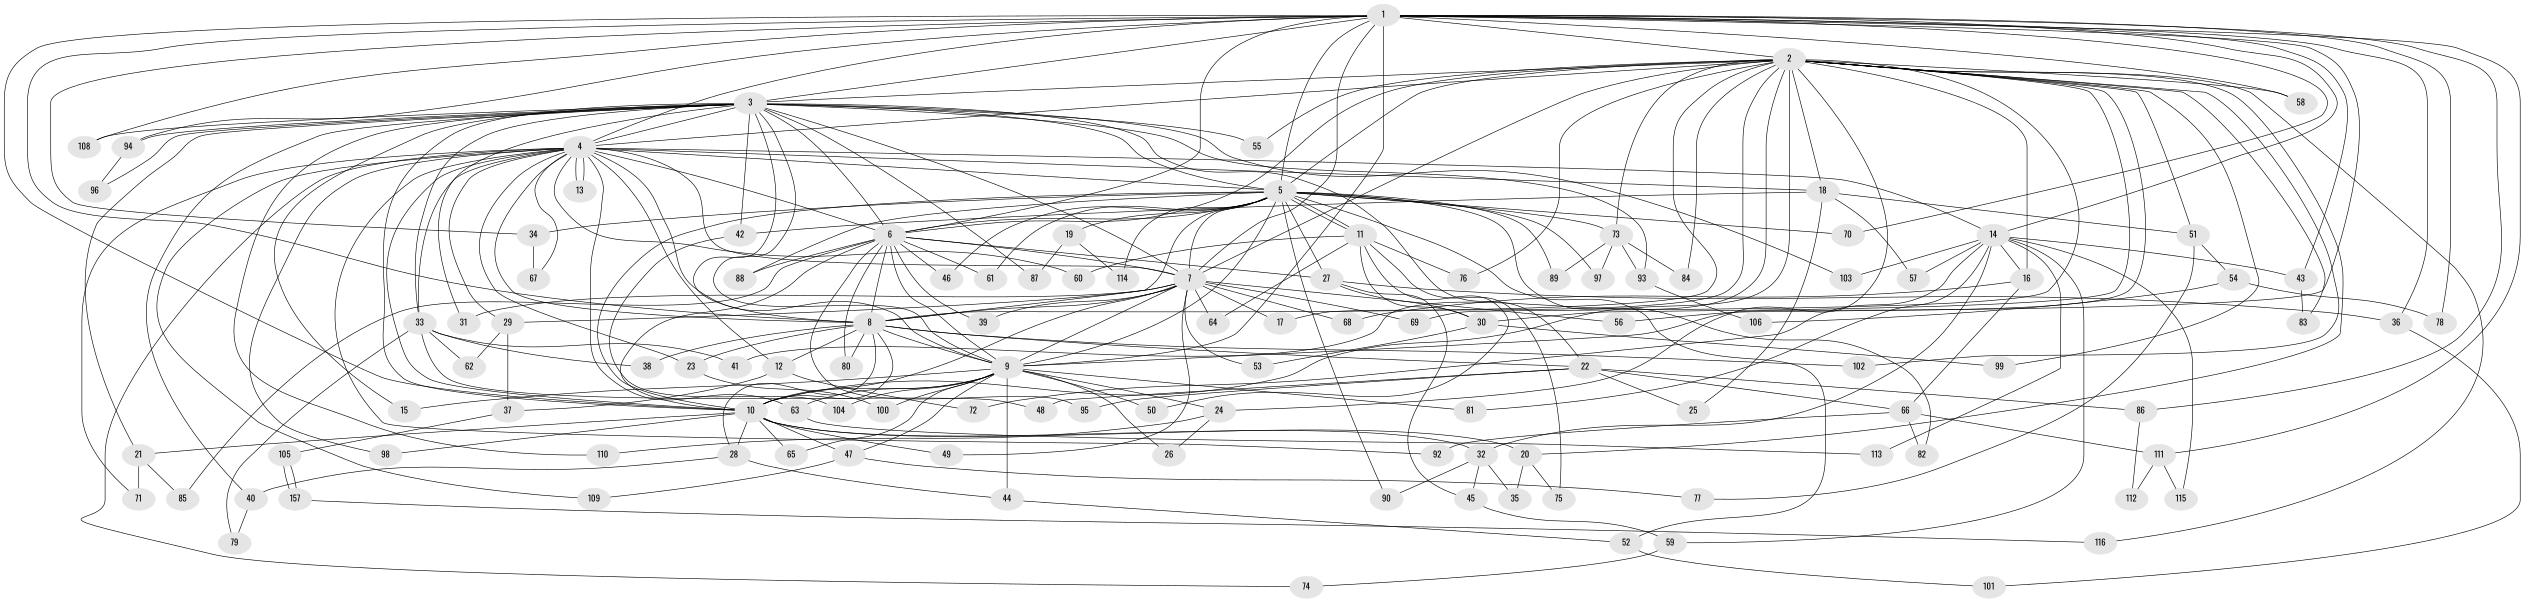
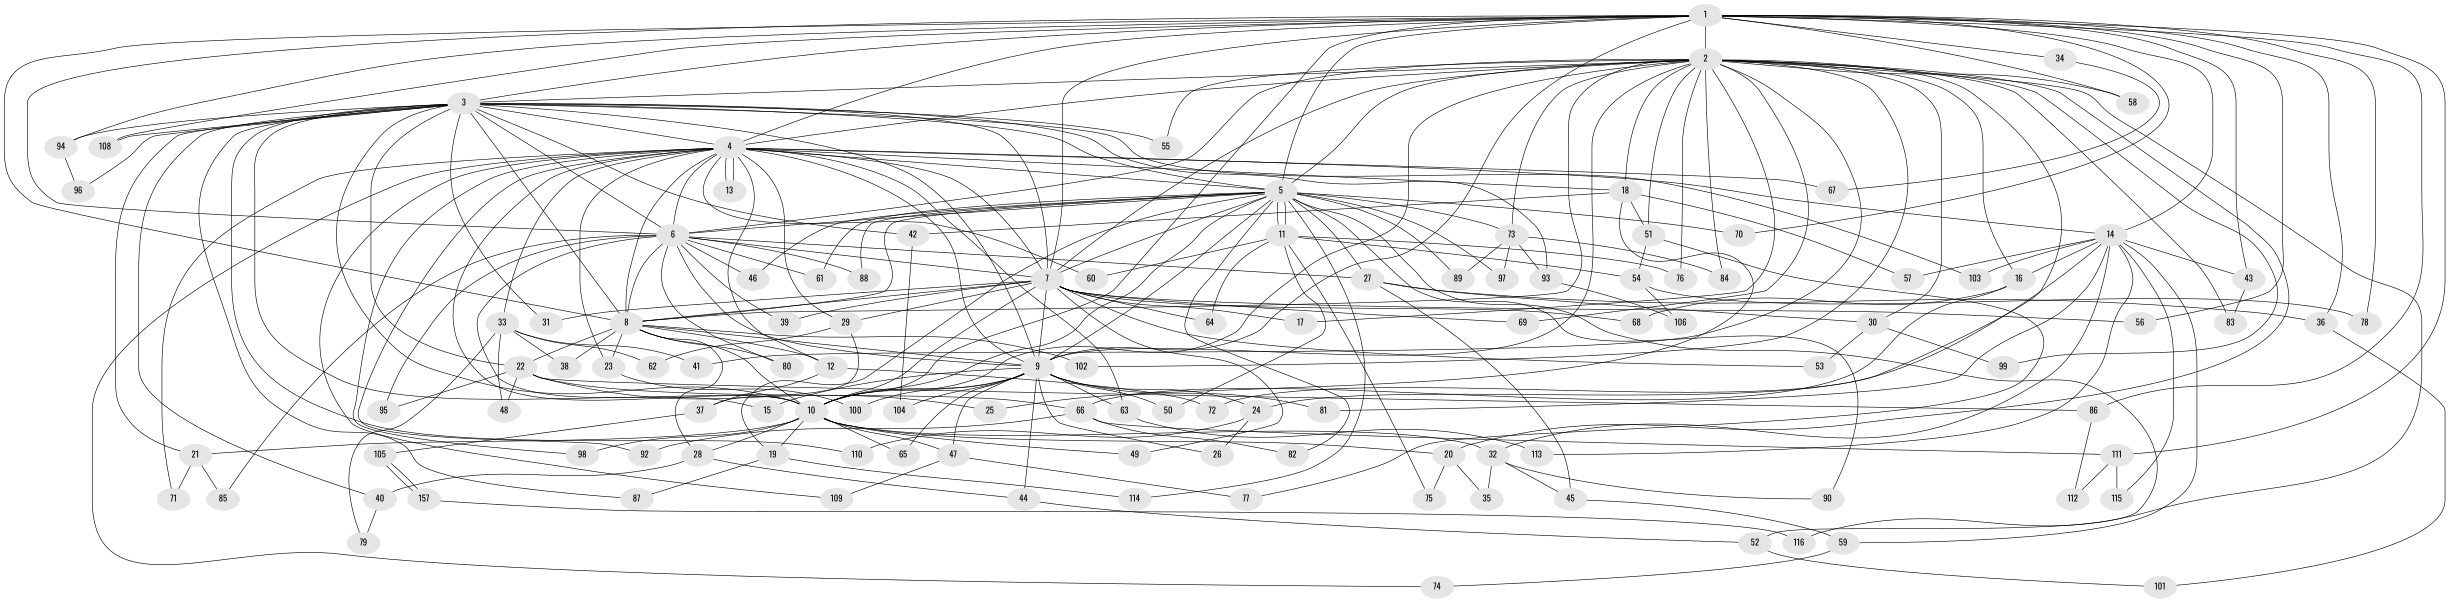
edge "3" -- "33": removed
edge "5" -- "34": removed
edge "11" -- "30": now "11" -- "54"
edge "10" -- "19": added
